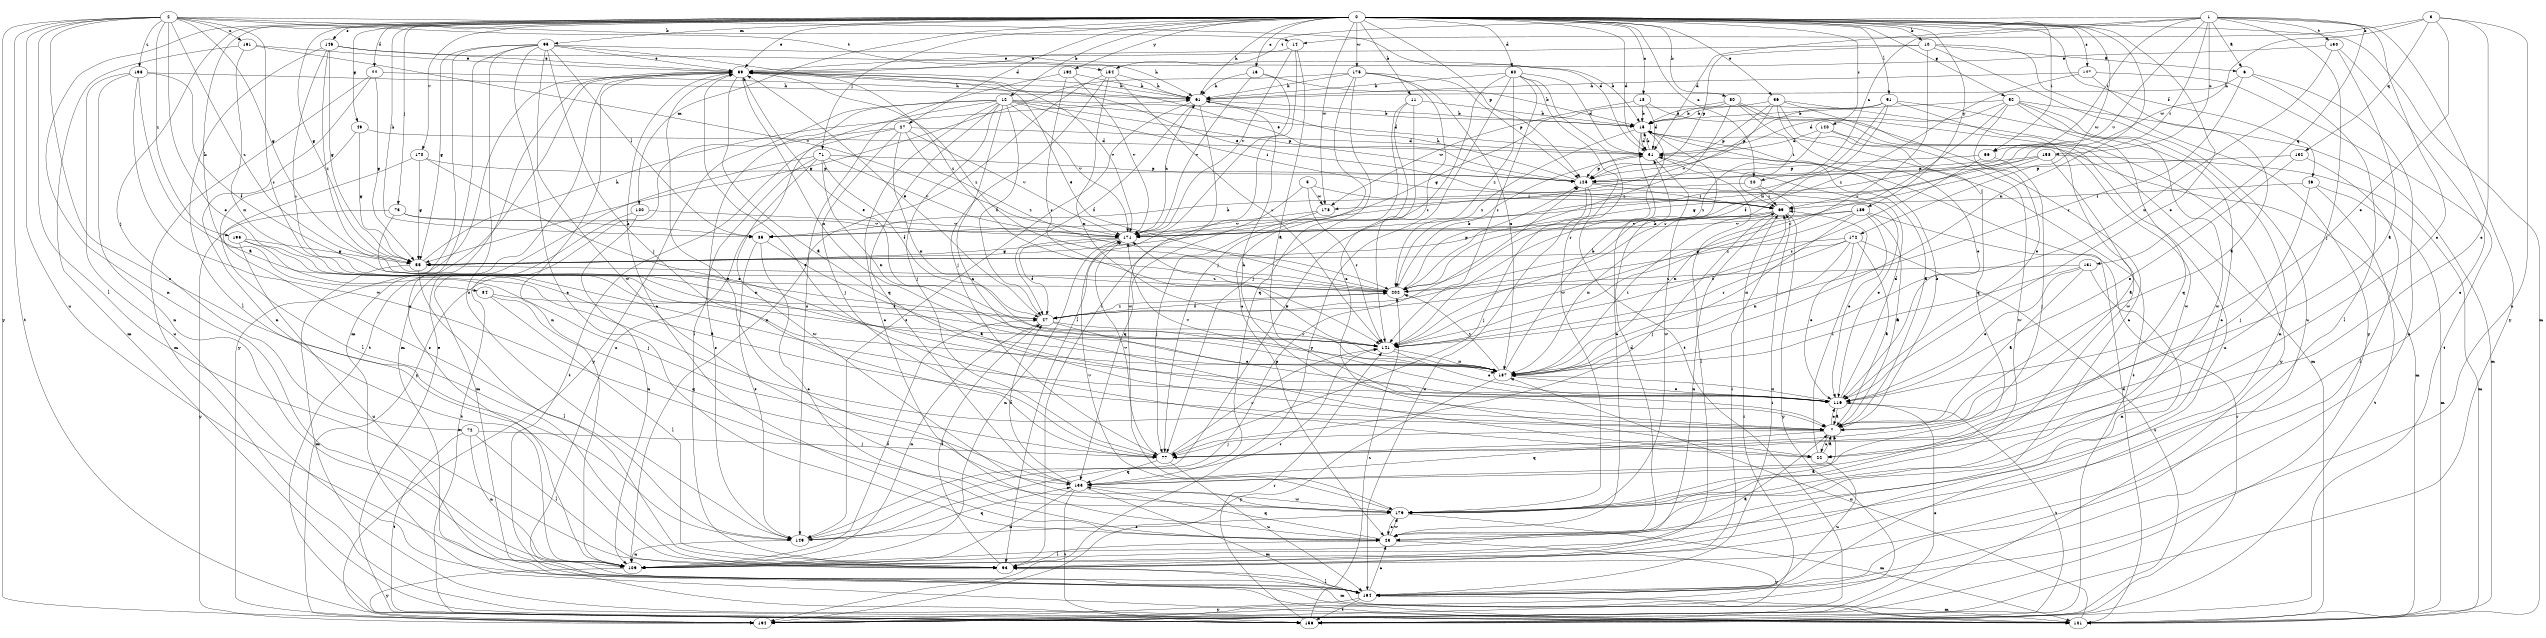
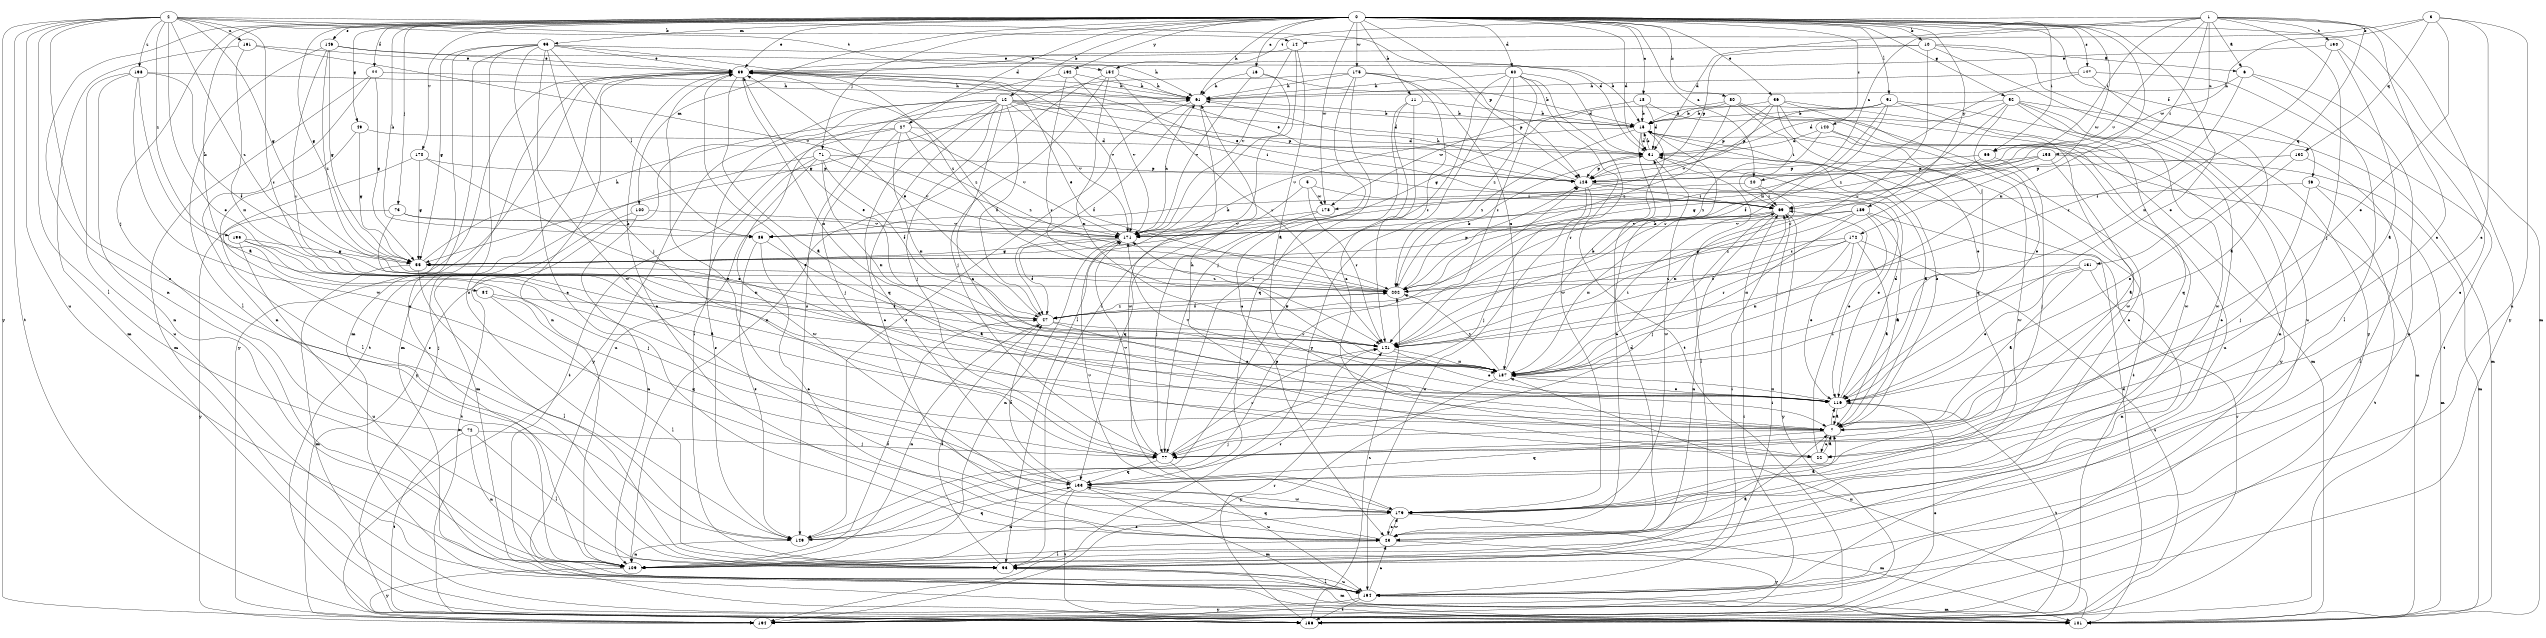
edge "15" -> "171": added, label "v"
edge "156" -> "39": label "e" -> "j"
edge "61" -> "7": reversed
edge "22" -> "164": now "93" -> "164"
